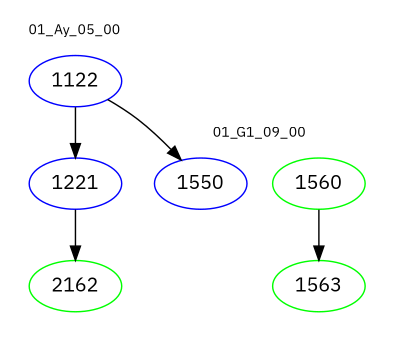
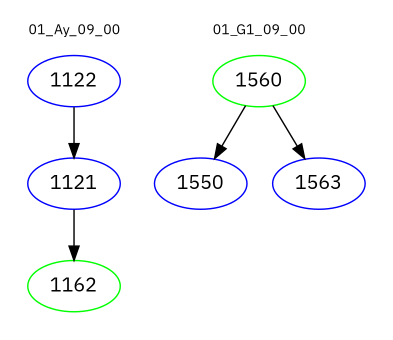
cluster "01_Ay_05_00": label "01_Ay_05_00" -> "01_Ay_09_00"
edge "1122" -> "1550": now "1560" -> "1550"
node "1221": label "1221" -> "1121"
node "2162": label "2162" -> "1162"
node "1563": color green -> blue
